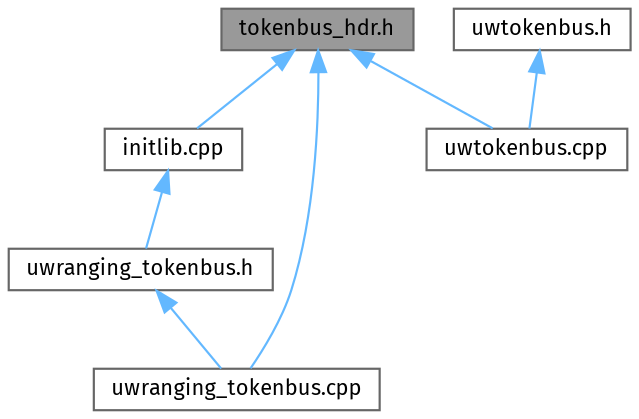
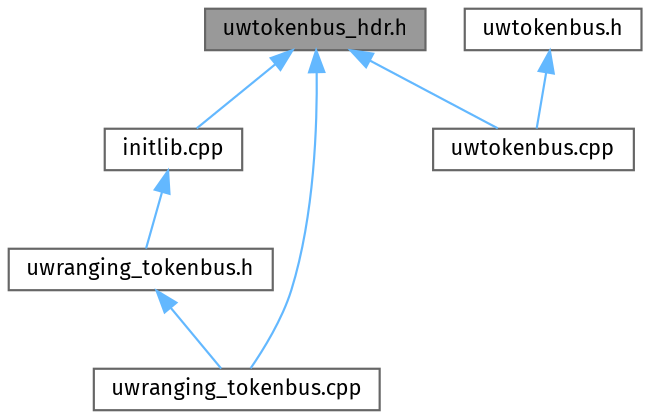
node "tokenbus_hdr.h": label "tokenbus_hdr.h" -> "uwtokenbus_hdr.h"
